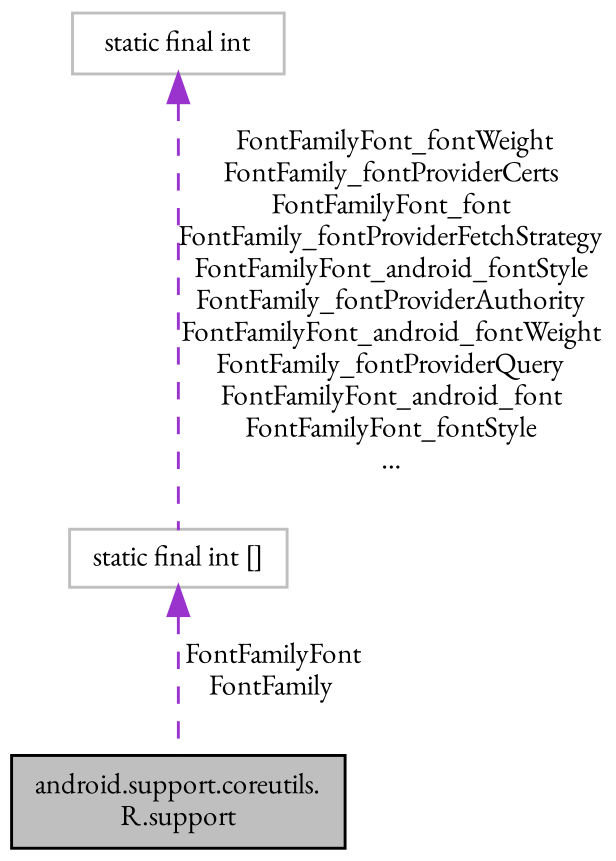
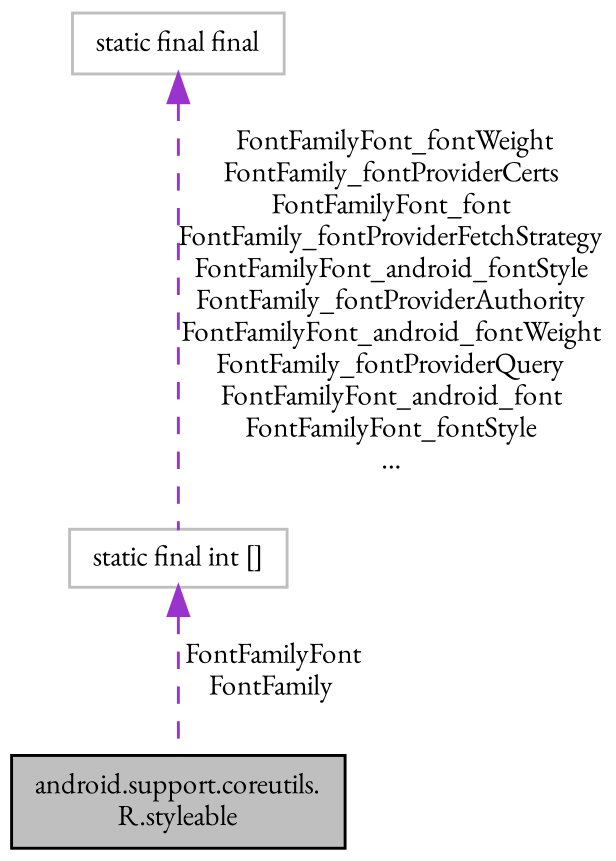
node "static final int": label "static final int" -> "static final final"
node "android.support.coreutils. R.support": label "android.support.coreutils. R.support" -> "android.support.coreutils. R.styleable"
